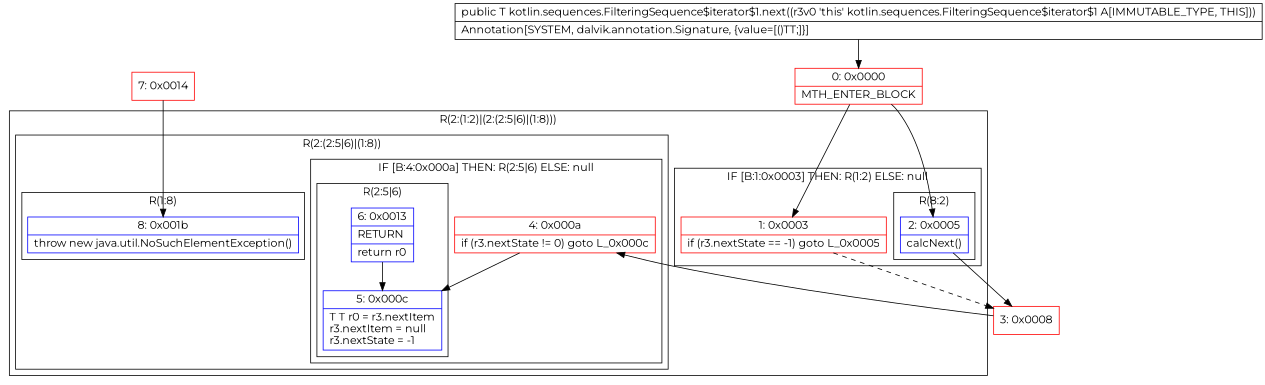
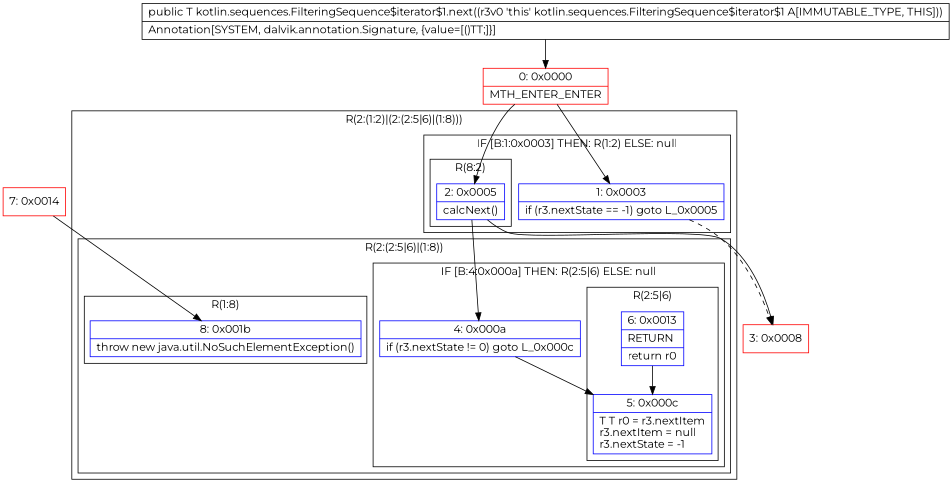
node "0: 0x0000": text "MTH_ENTER_BLOCK" -> "MTH_ENTER_ENTER"
node "4: 0x000a": color red -> blue
node "1: 0x0003": color red -> blue
edge "3: 0x0008" -> "4: 0x000a": now "2: 0x0005" -> "4: 0x000a"
